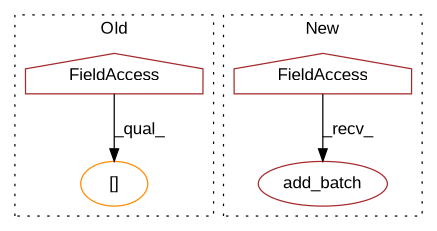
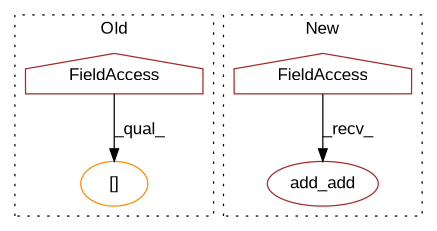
node "add_batch": label "add_batch" -> "add_add"
